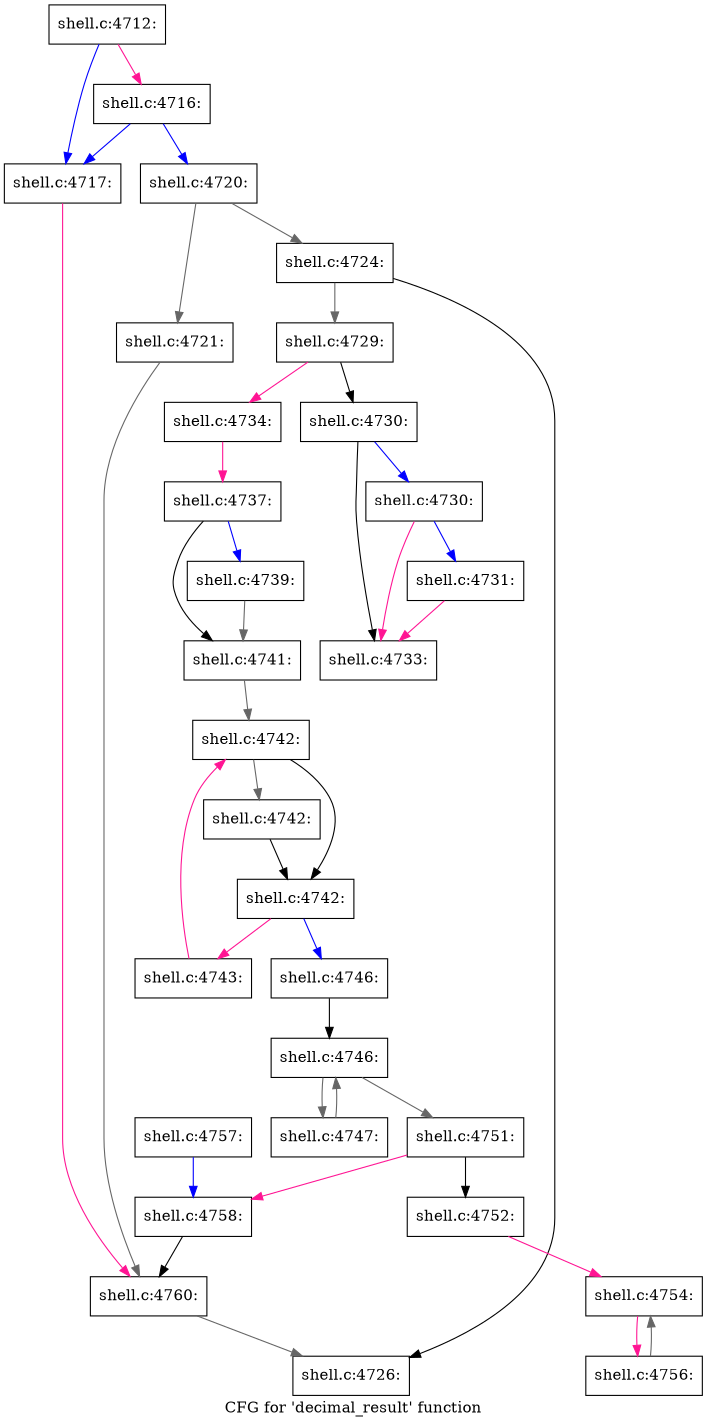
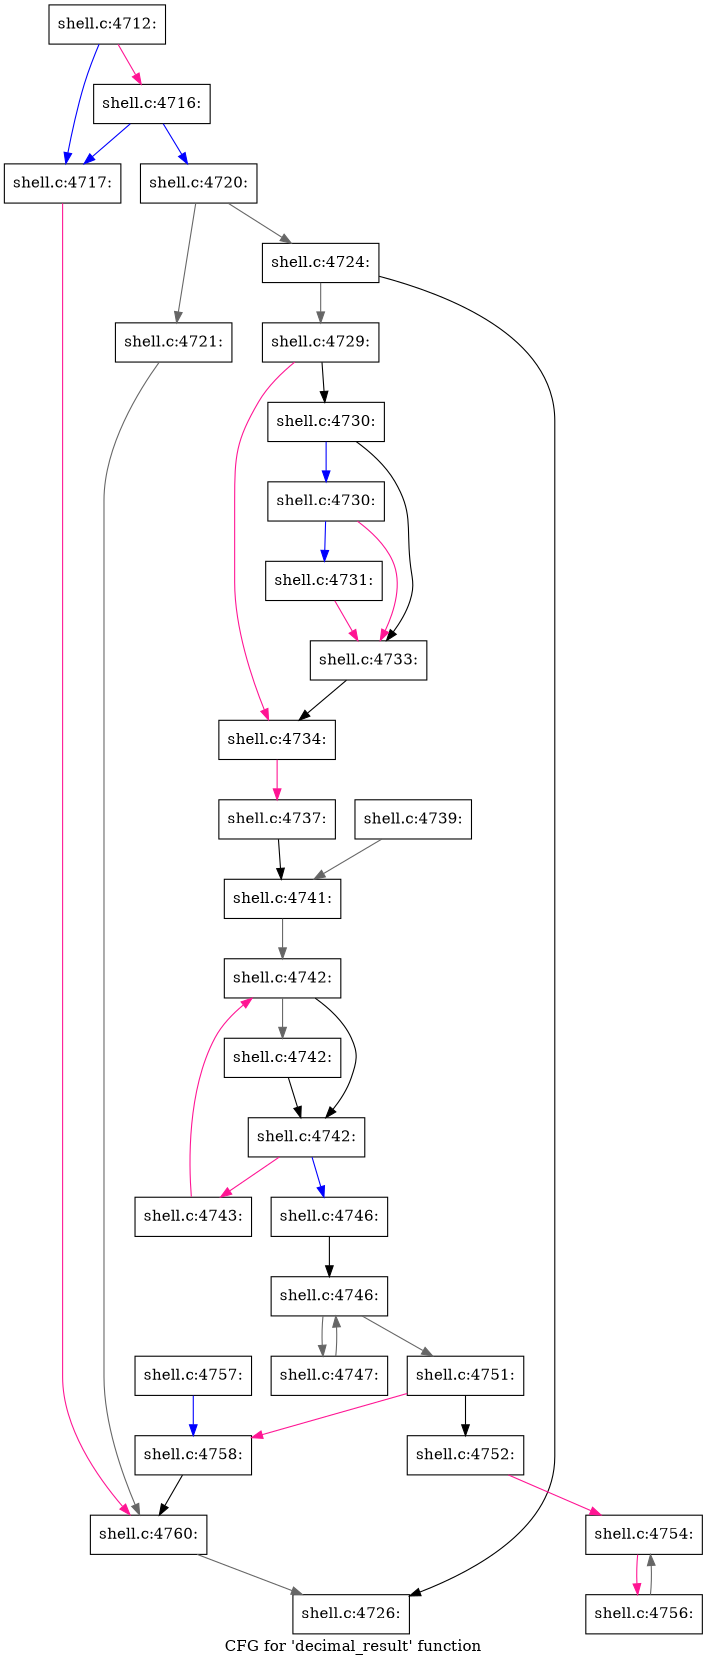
edge "shell.c:4737:" -> "shell.c:4739:": removed
edge "shell.c:4733:" -> "shell.c:4734:": added
